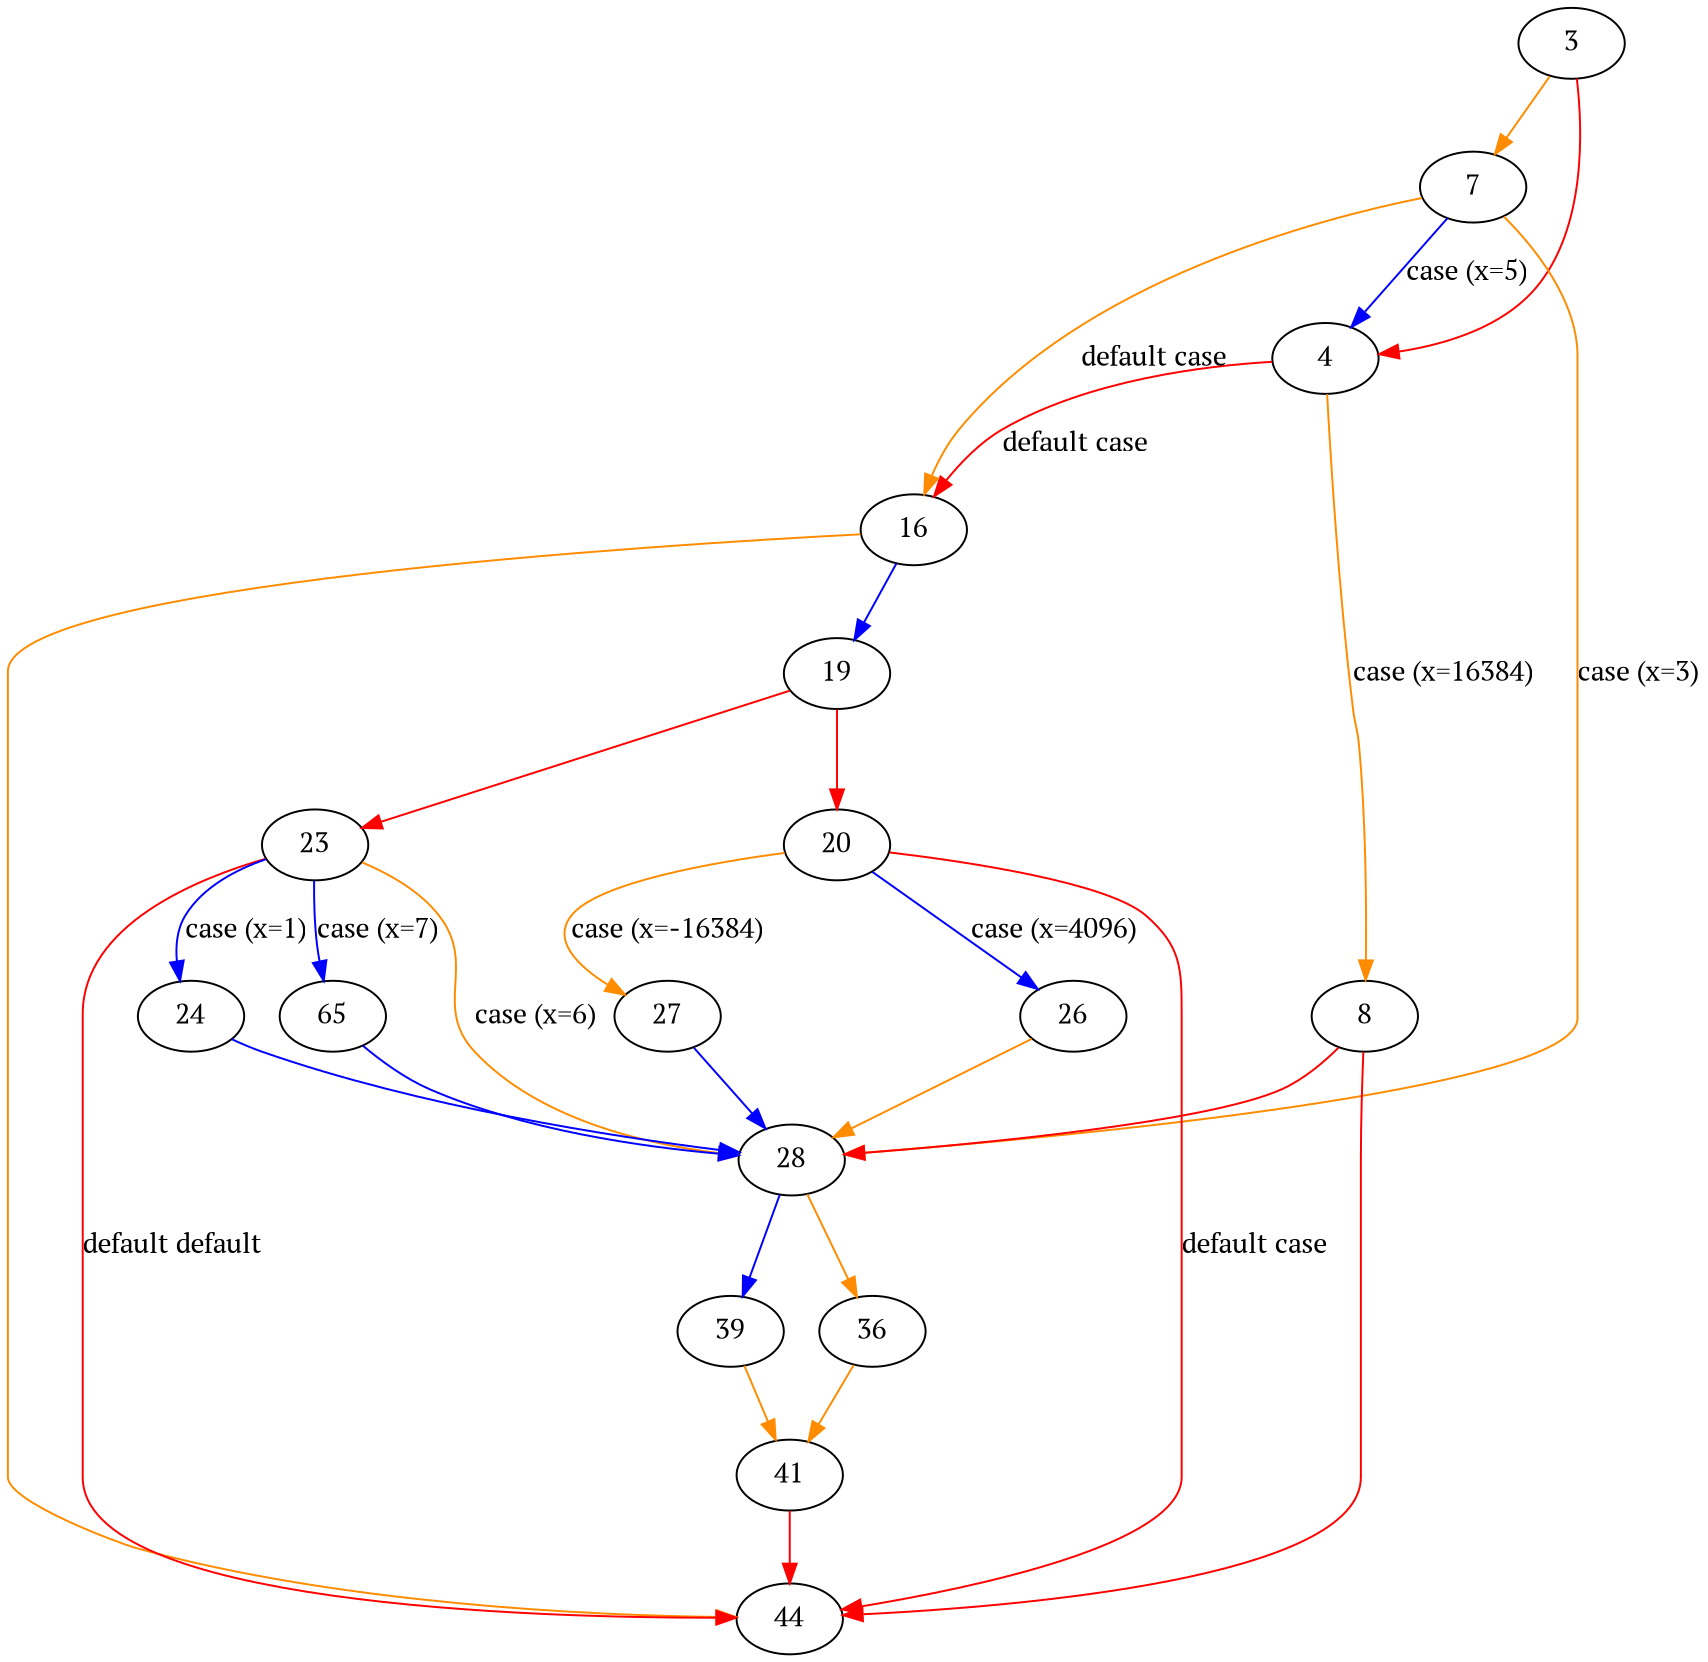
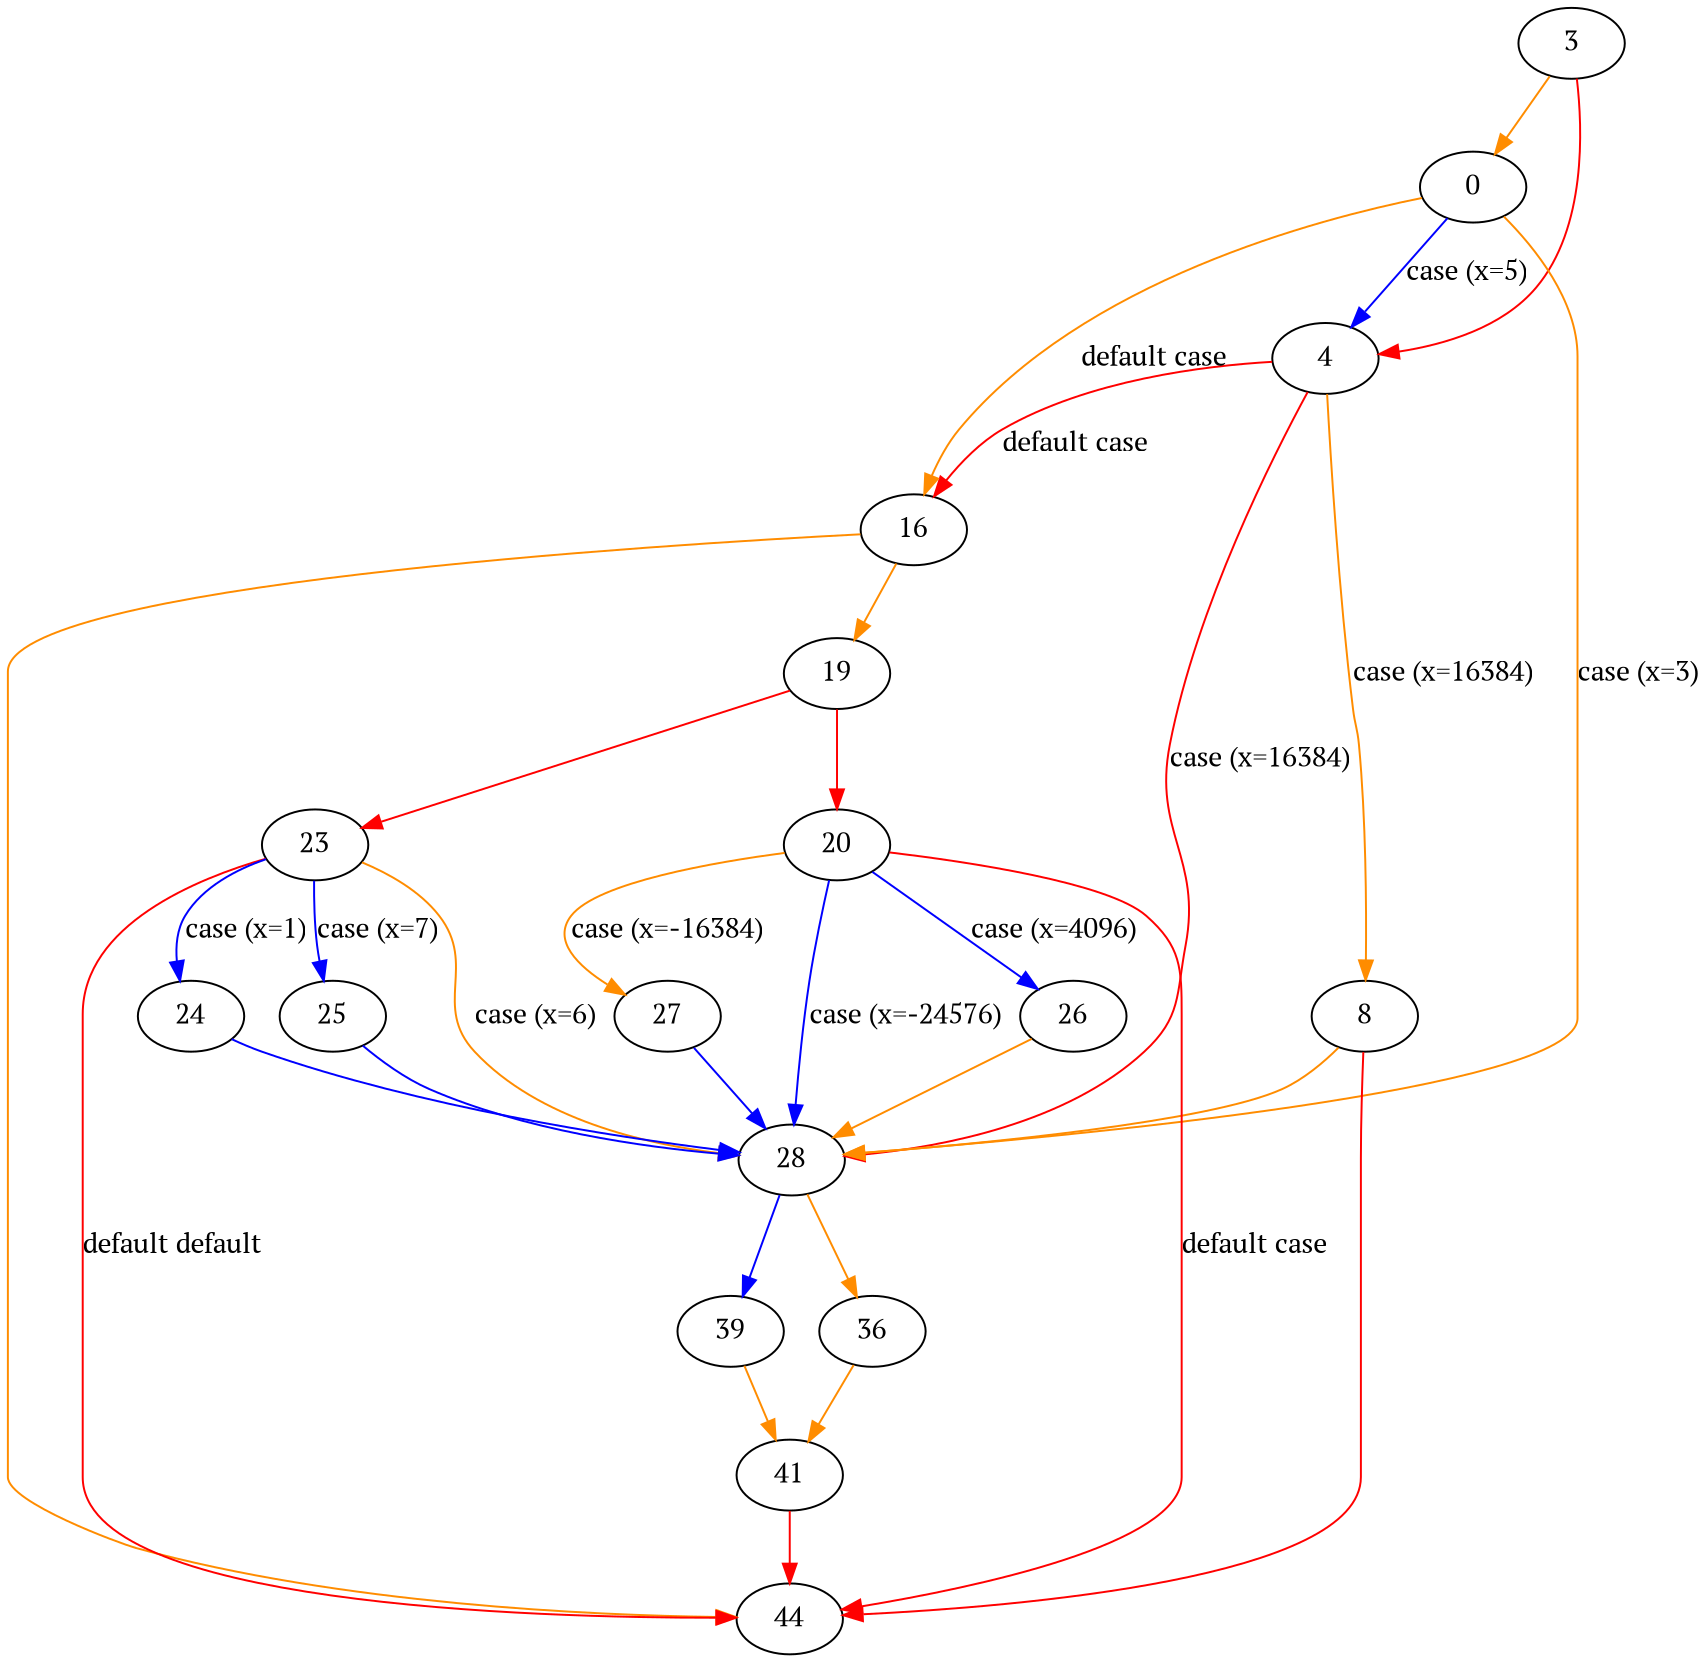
node "7": label "7" -> "0"
edge "16" -> "19": color blue -> darkorange
edge "4" -> "28": added, label "case (x=16384)"
edge "20" -> "28": added, label "case (x=-24576)"
node "65": label "65" -> "25"
edge "8" -> "28": color red -> darkorange
